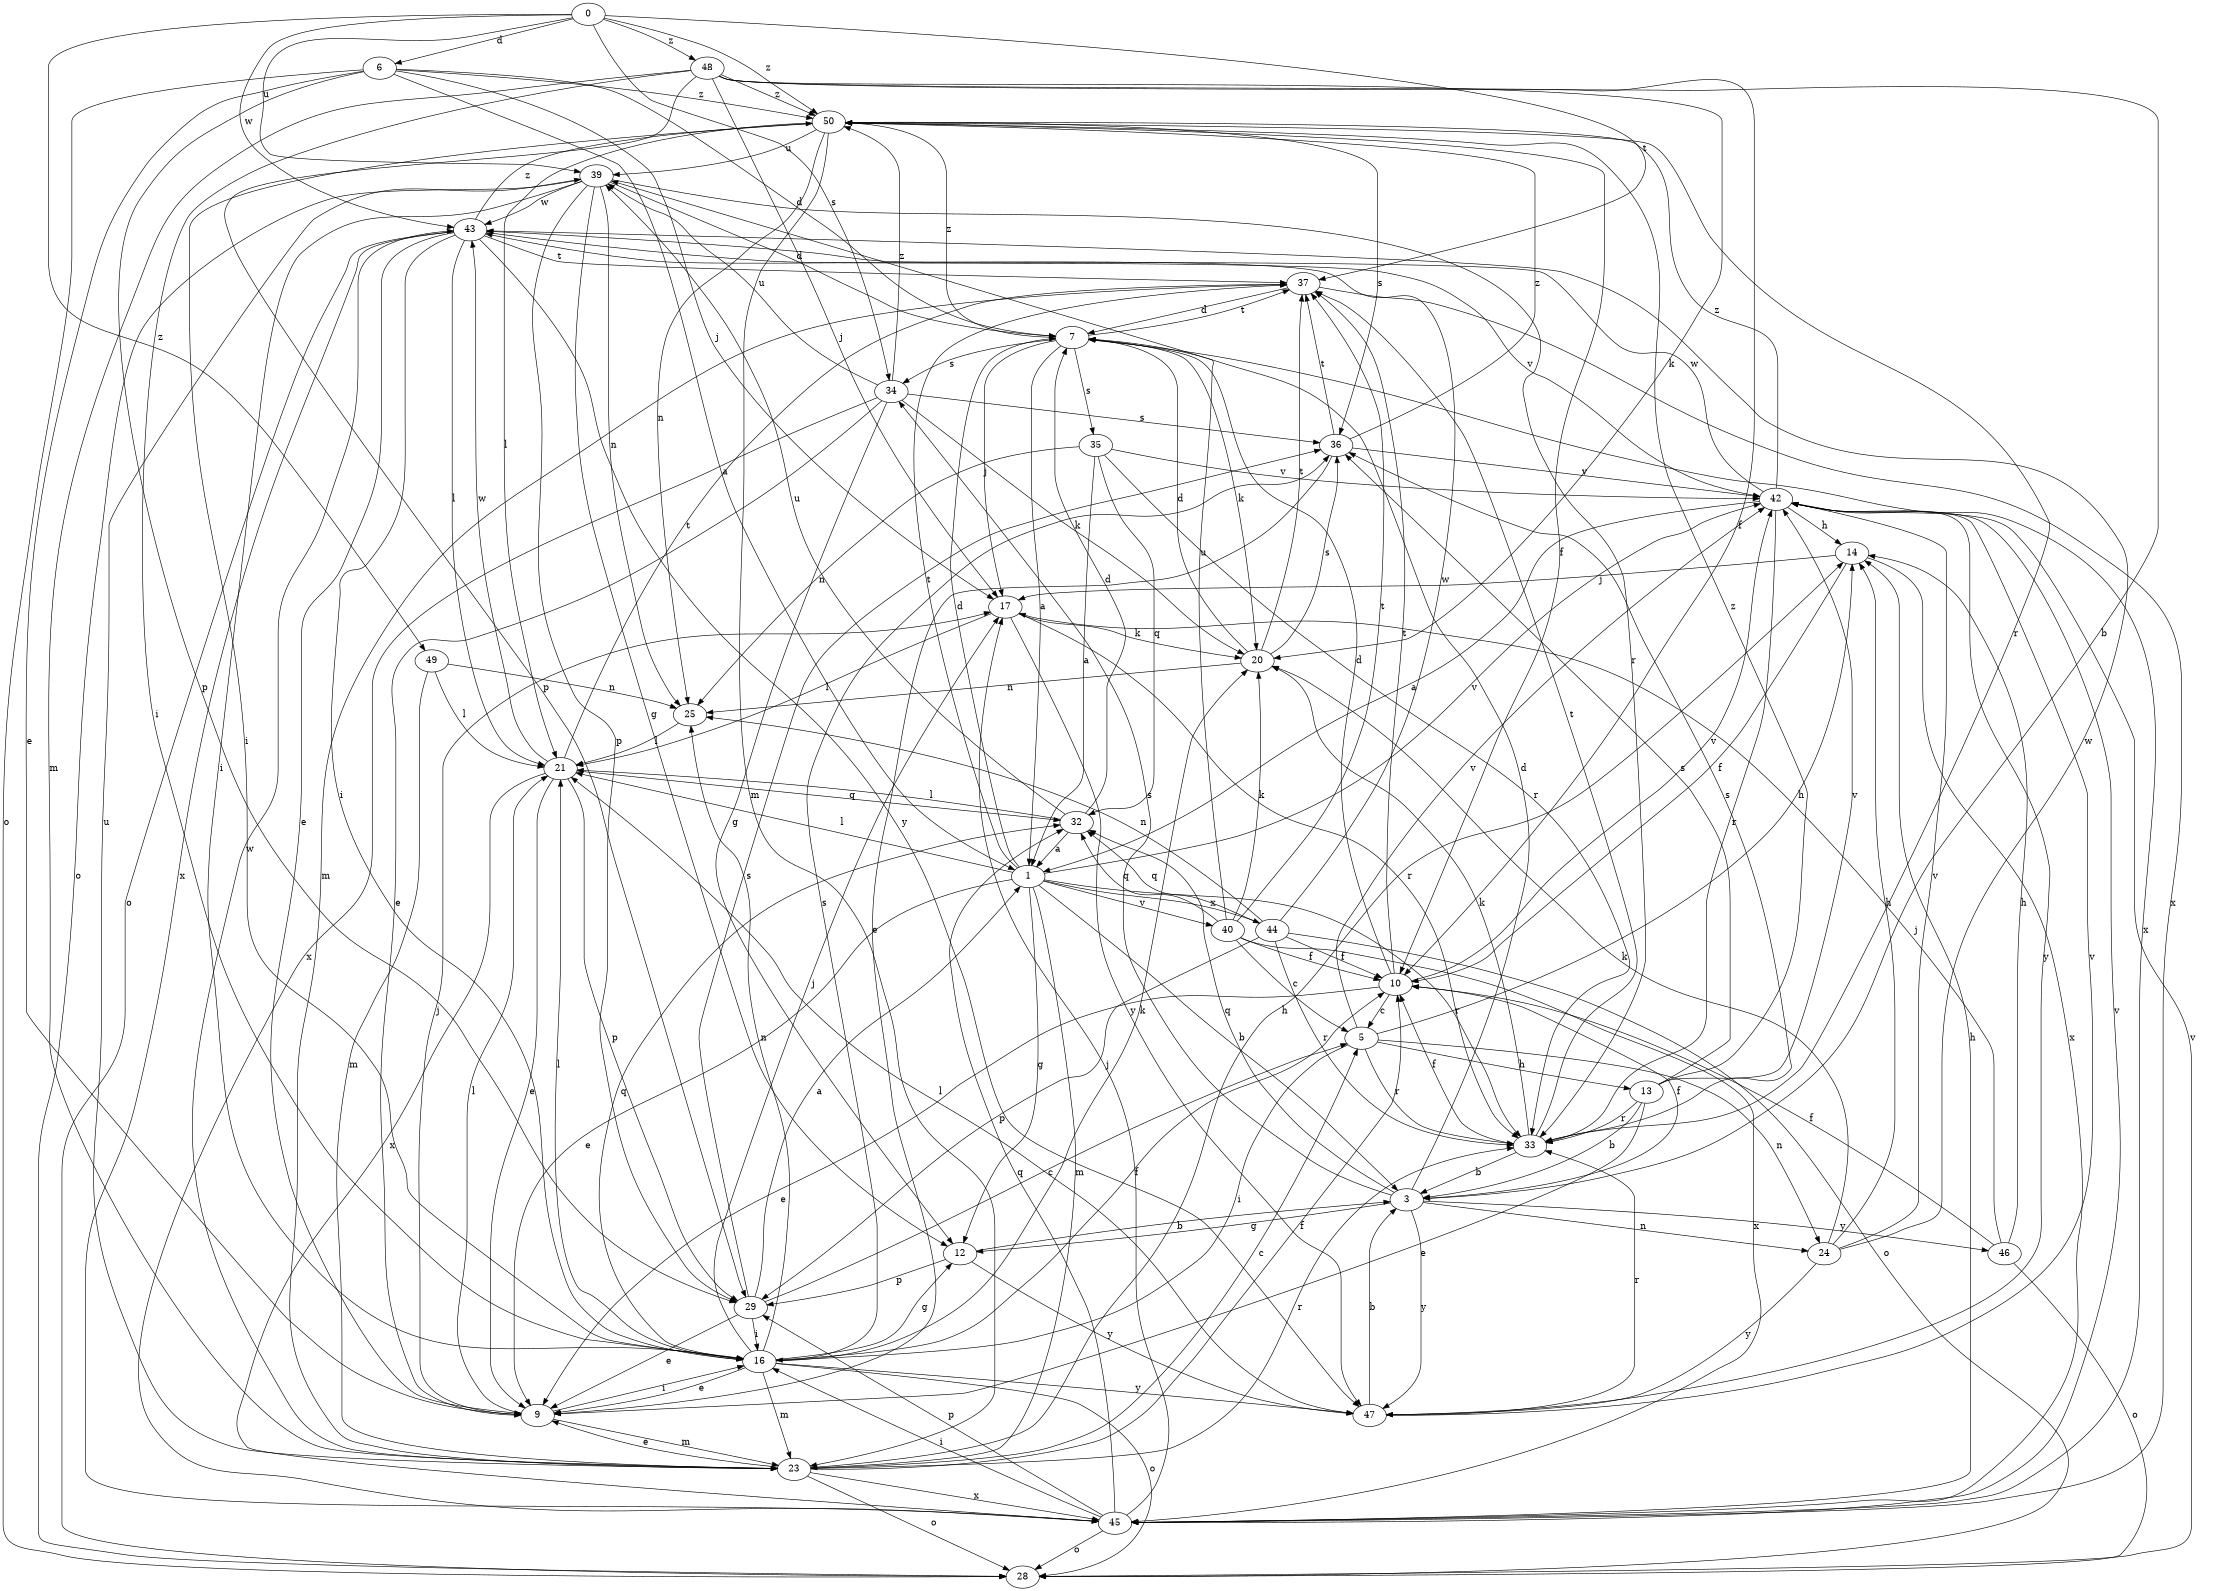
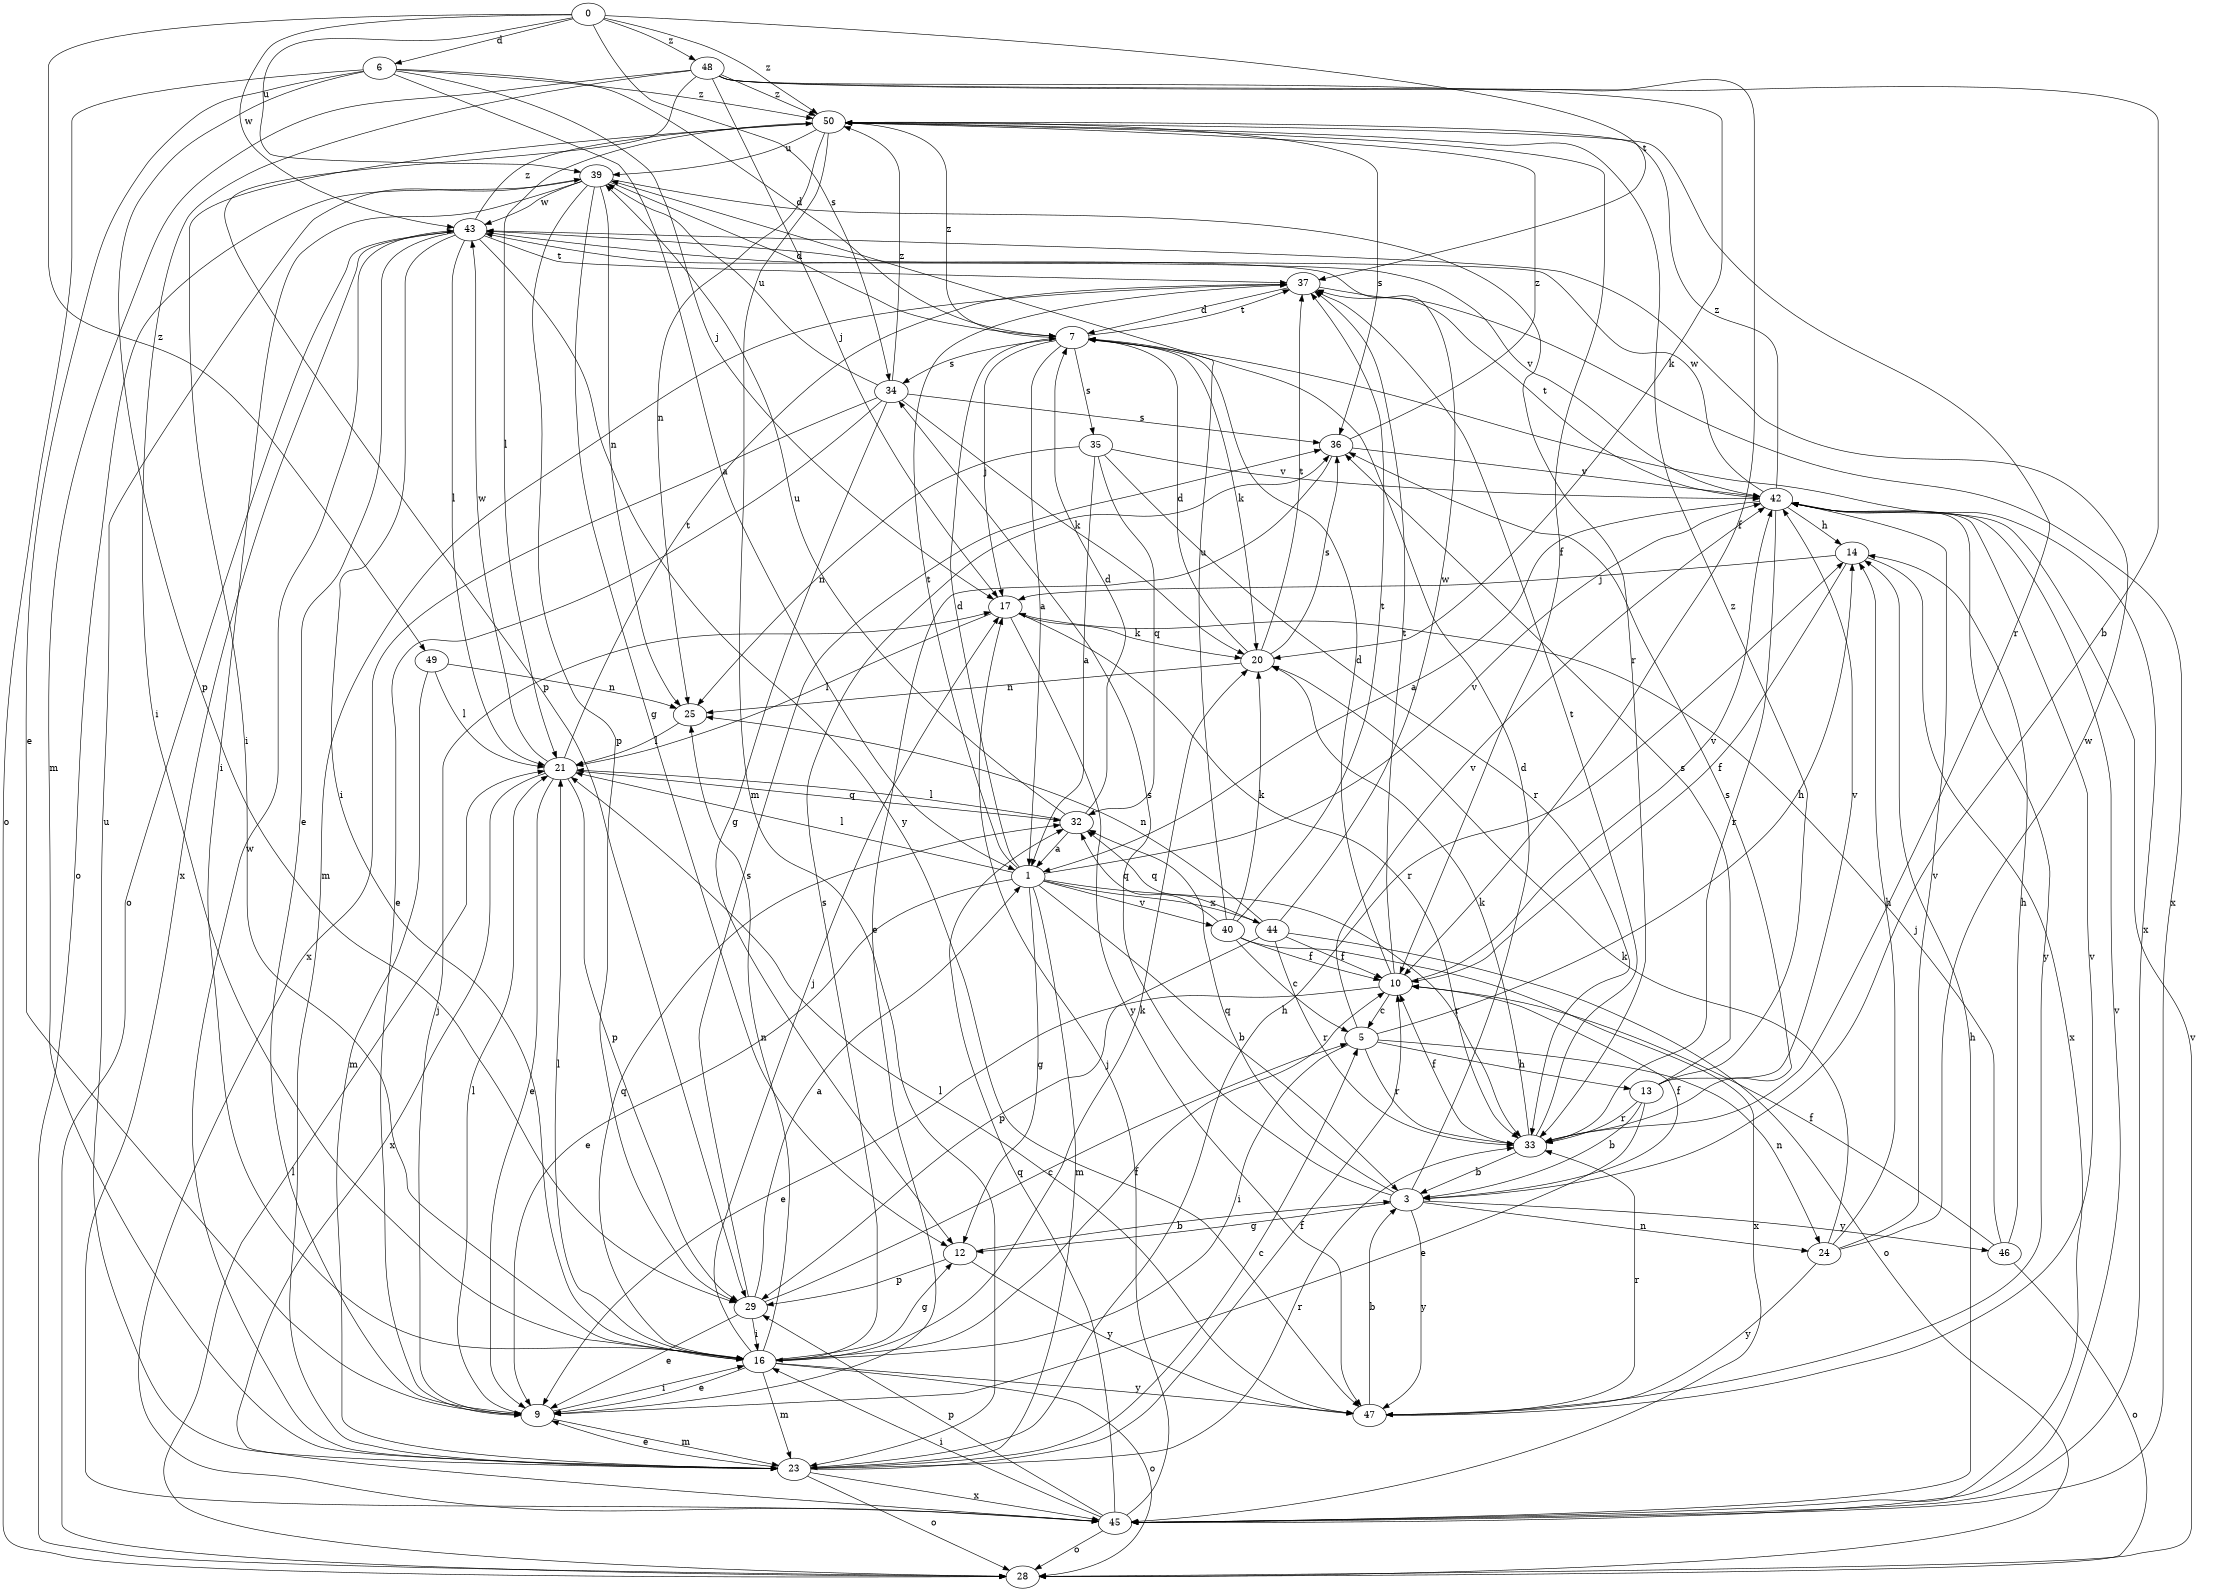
edge "36" -> "37": now "42" -> "37"
edge "28" -> "21": added, label "l"
